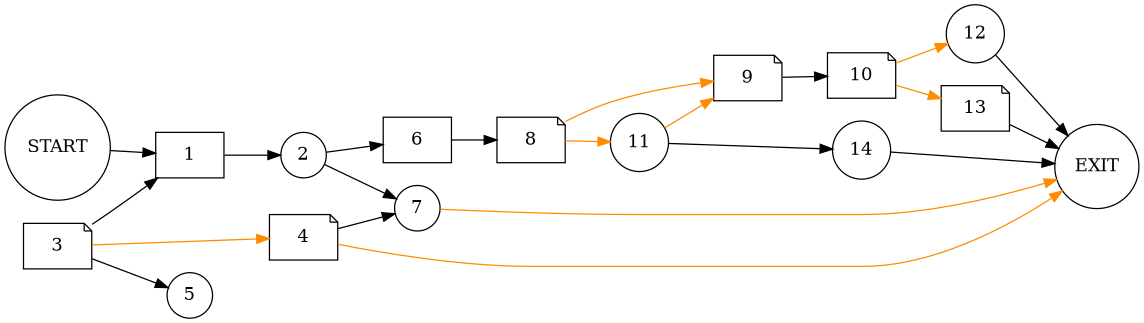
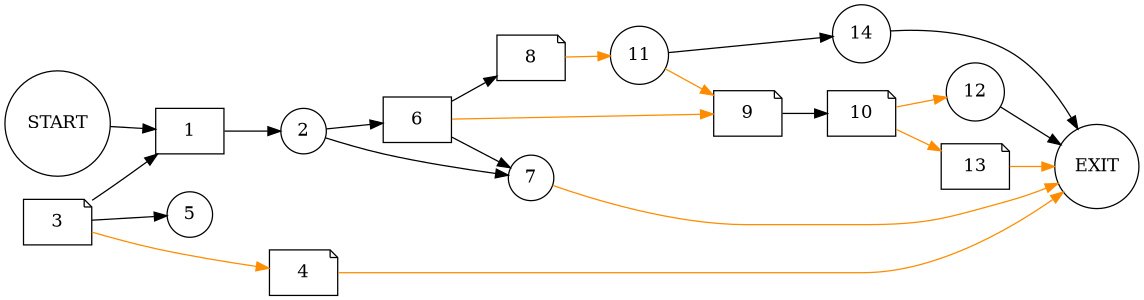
edge "8" -> "9": now "6" -> "9"
edge "13" -> "EXIT": color black -> darkorange
edge "4" -> "7": now "6" -> "7"
